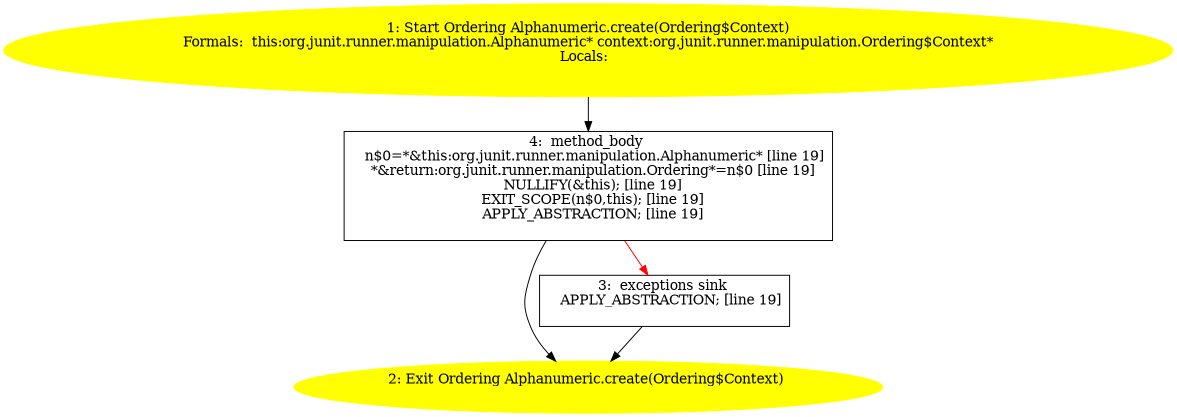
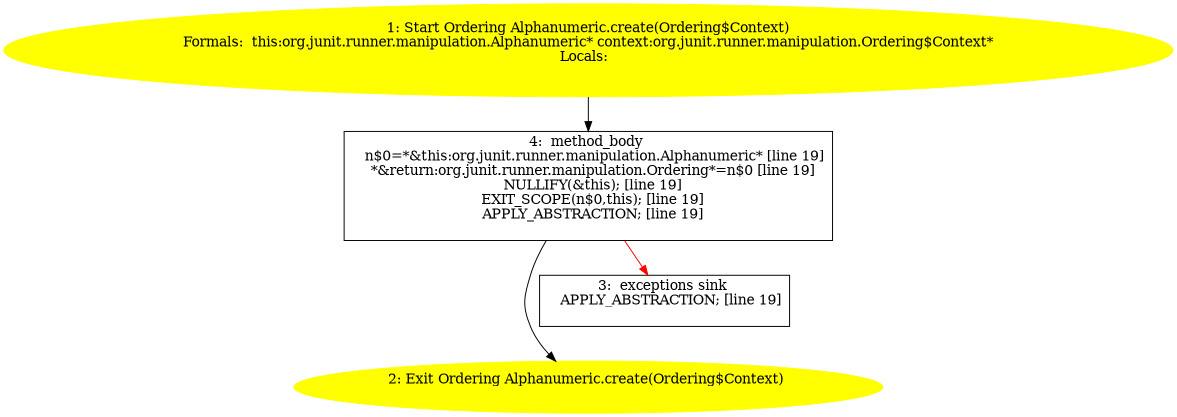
edge "3:  exceptions sink APPLY_ABSTRACTION; [line 19]" -> "2: Exit Ordering Alphanumeric.create(Ordering$Context)": removed
